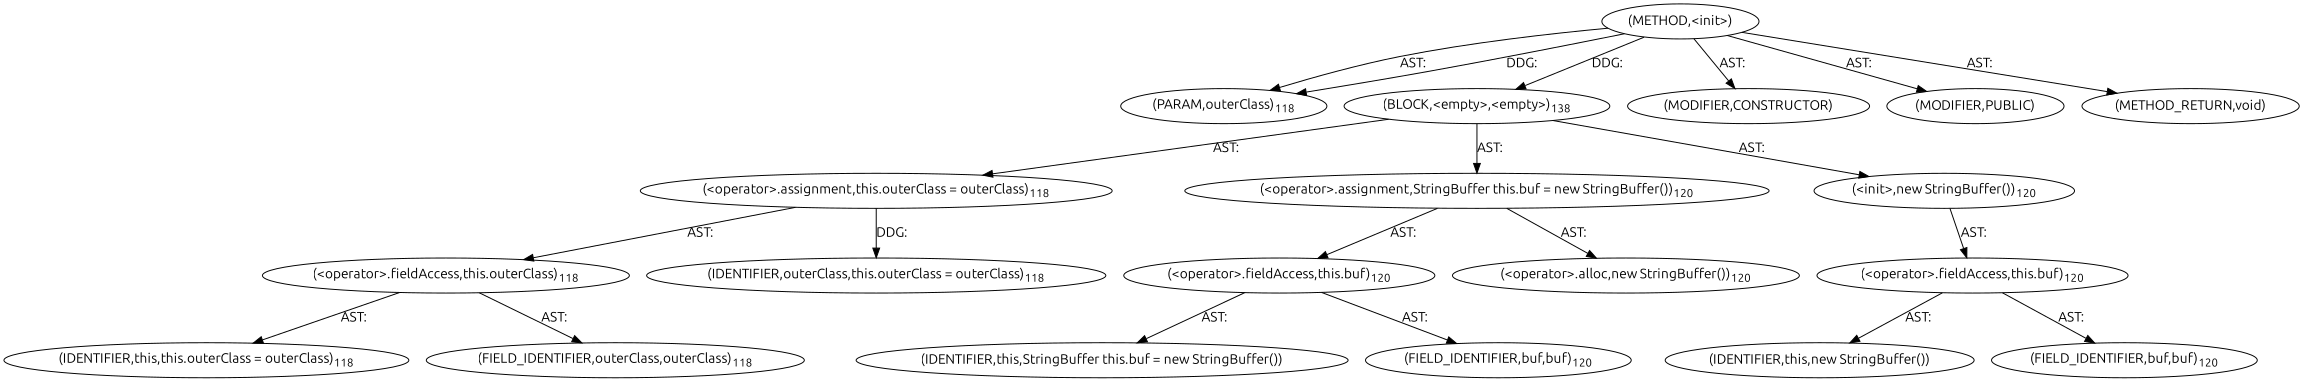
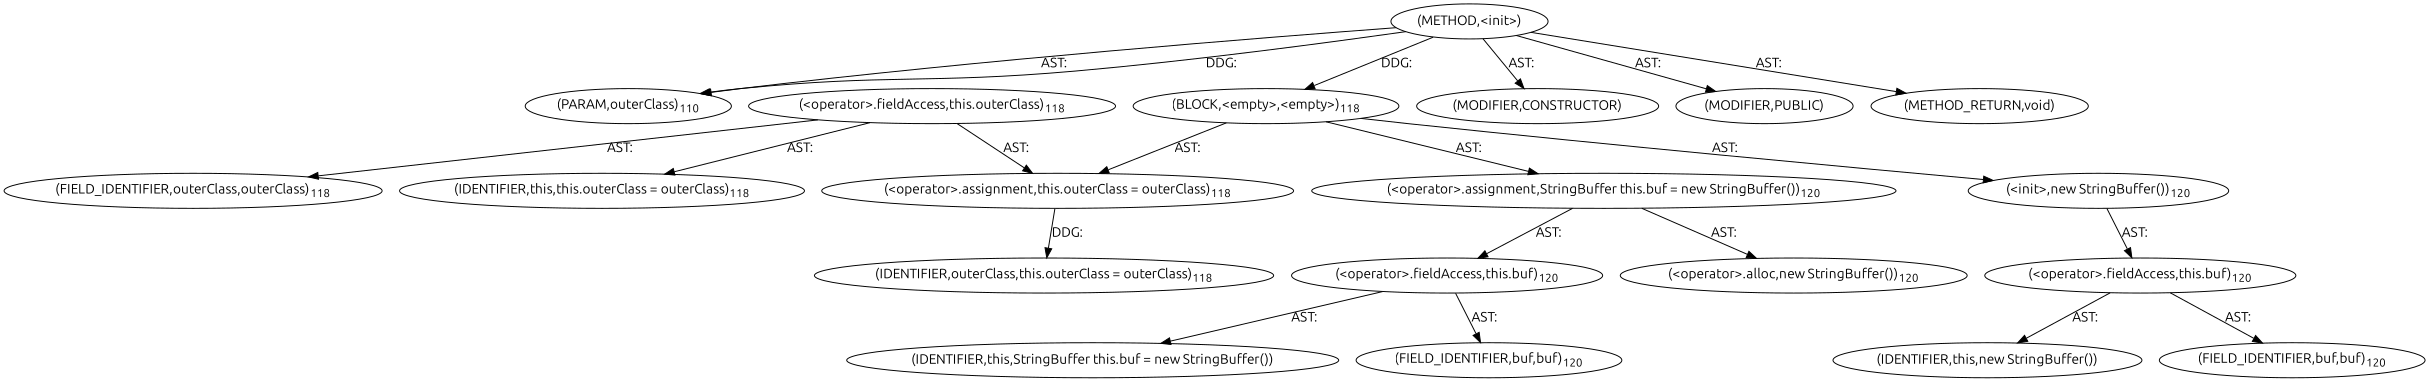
node "(PARAM,outerClass)": text "118" -> "110"
node "(BLOCK,<empty>,<empty>)": text "138" -> "118"
edge "(<operator>.assignment,this.outerClass = outerClass)" -> "(<operator>.fieldAccess,this.outerClass)": reversed
